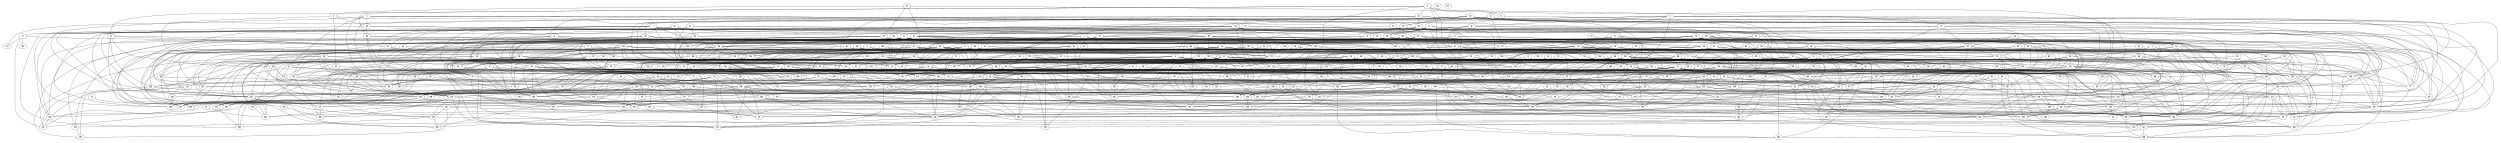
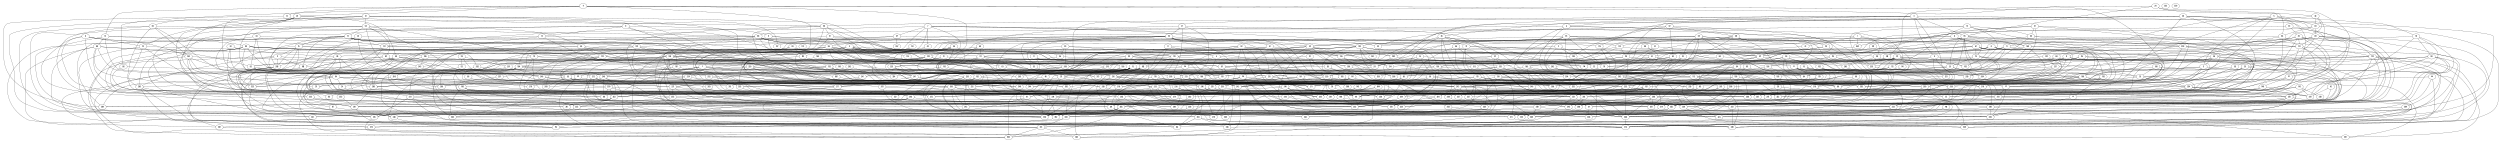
edge "75" -- "175": now "24" -- "175"
edge "209" -- "306": now "209" -- "355"
node "383": added
